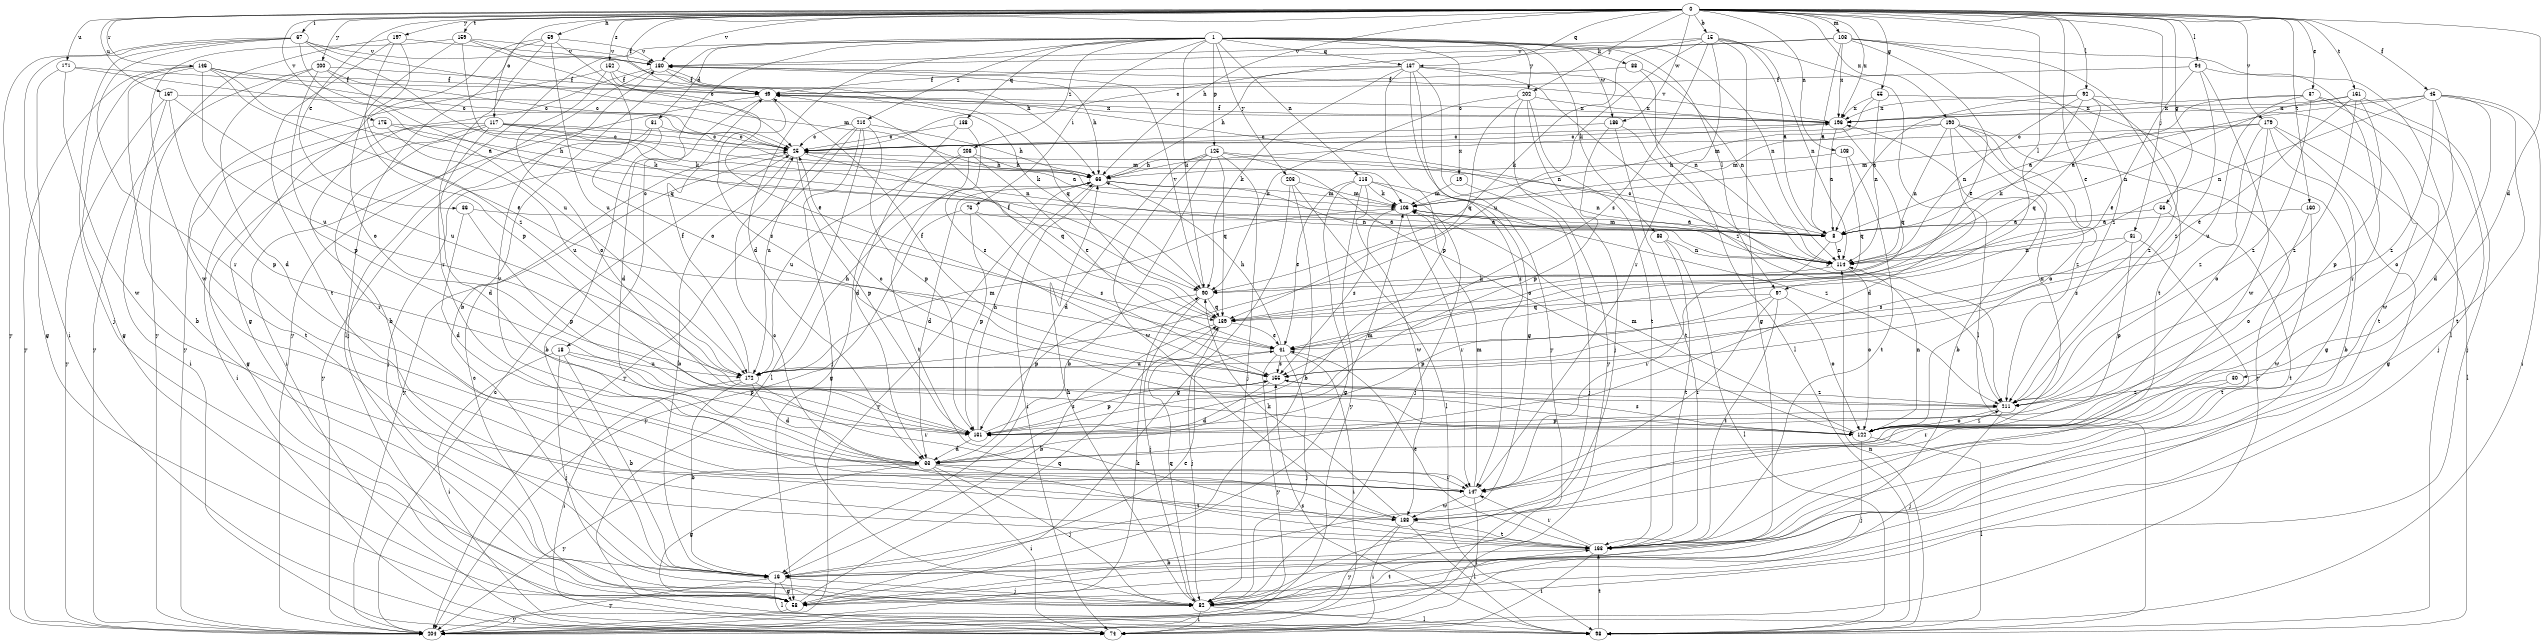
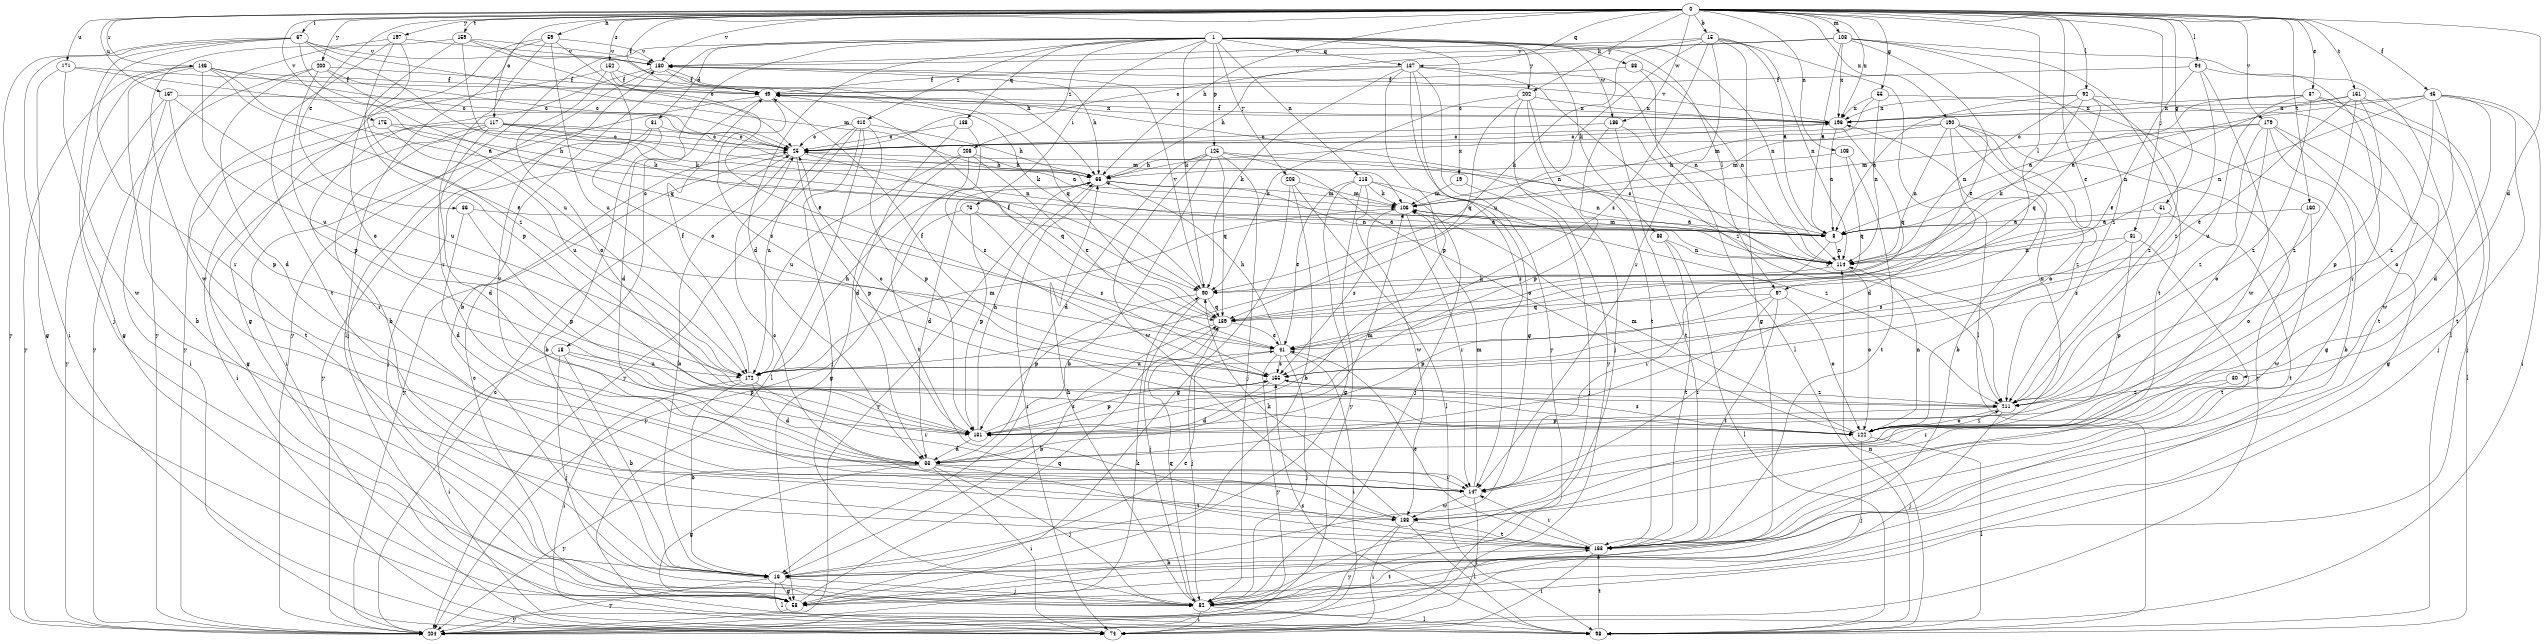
node "210": label "210" -> "410"
node "56": label "56" -> "51"
